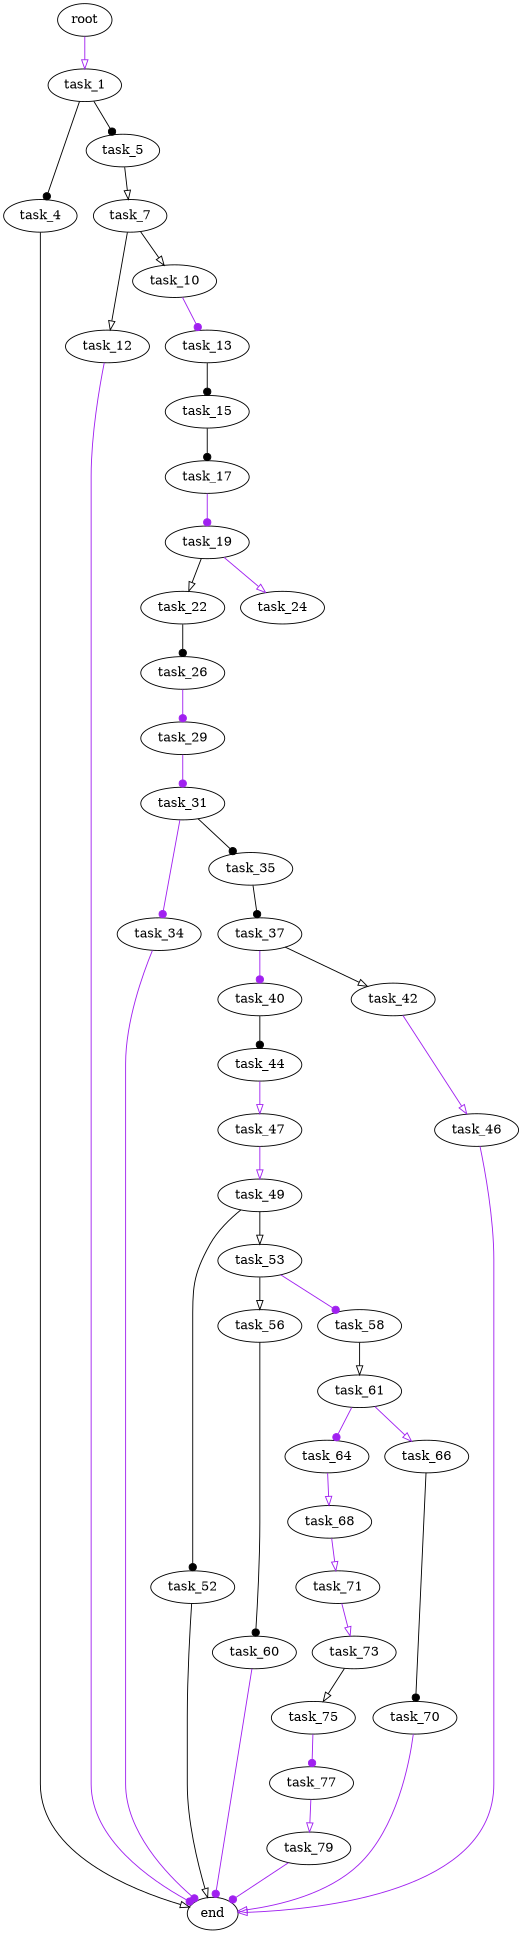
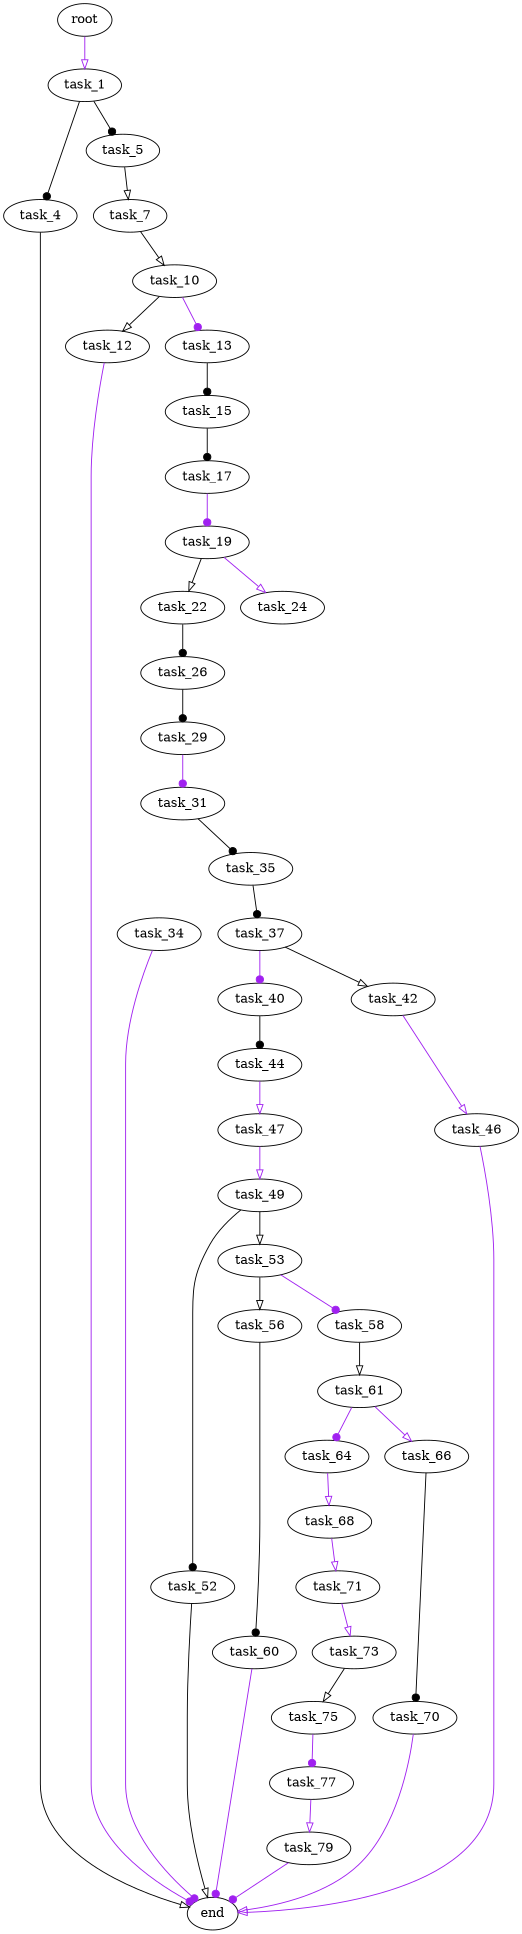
edge "task_7" -> "task_12": now "task_10" -> "task_12"
edge "task_26" -> "task_29": color purple -> black
edge "task_31" -> "task_34": removed
